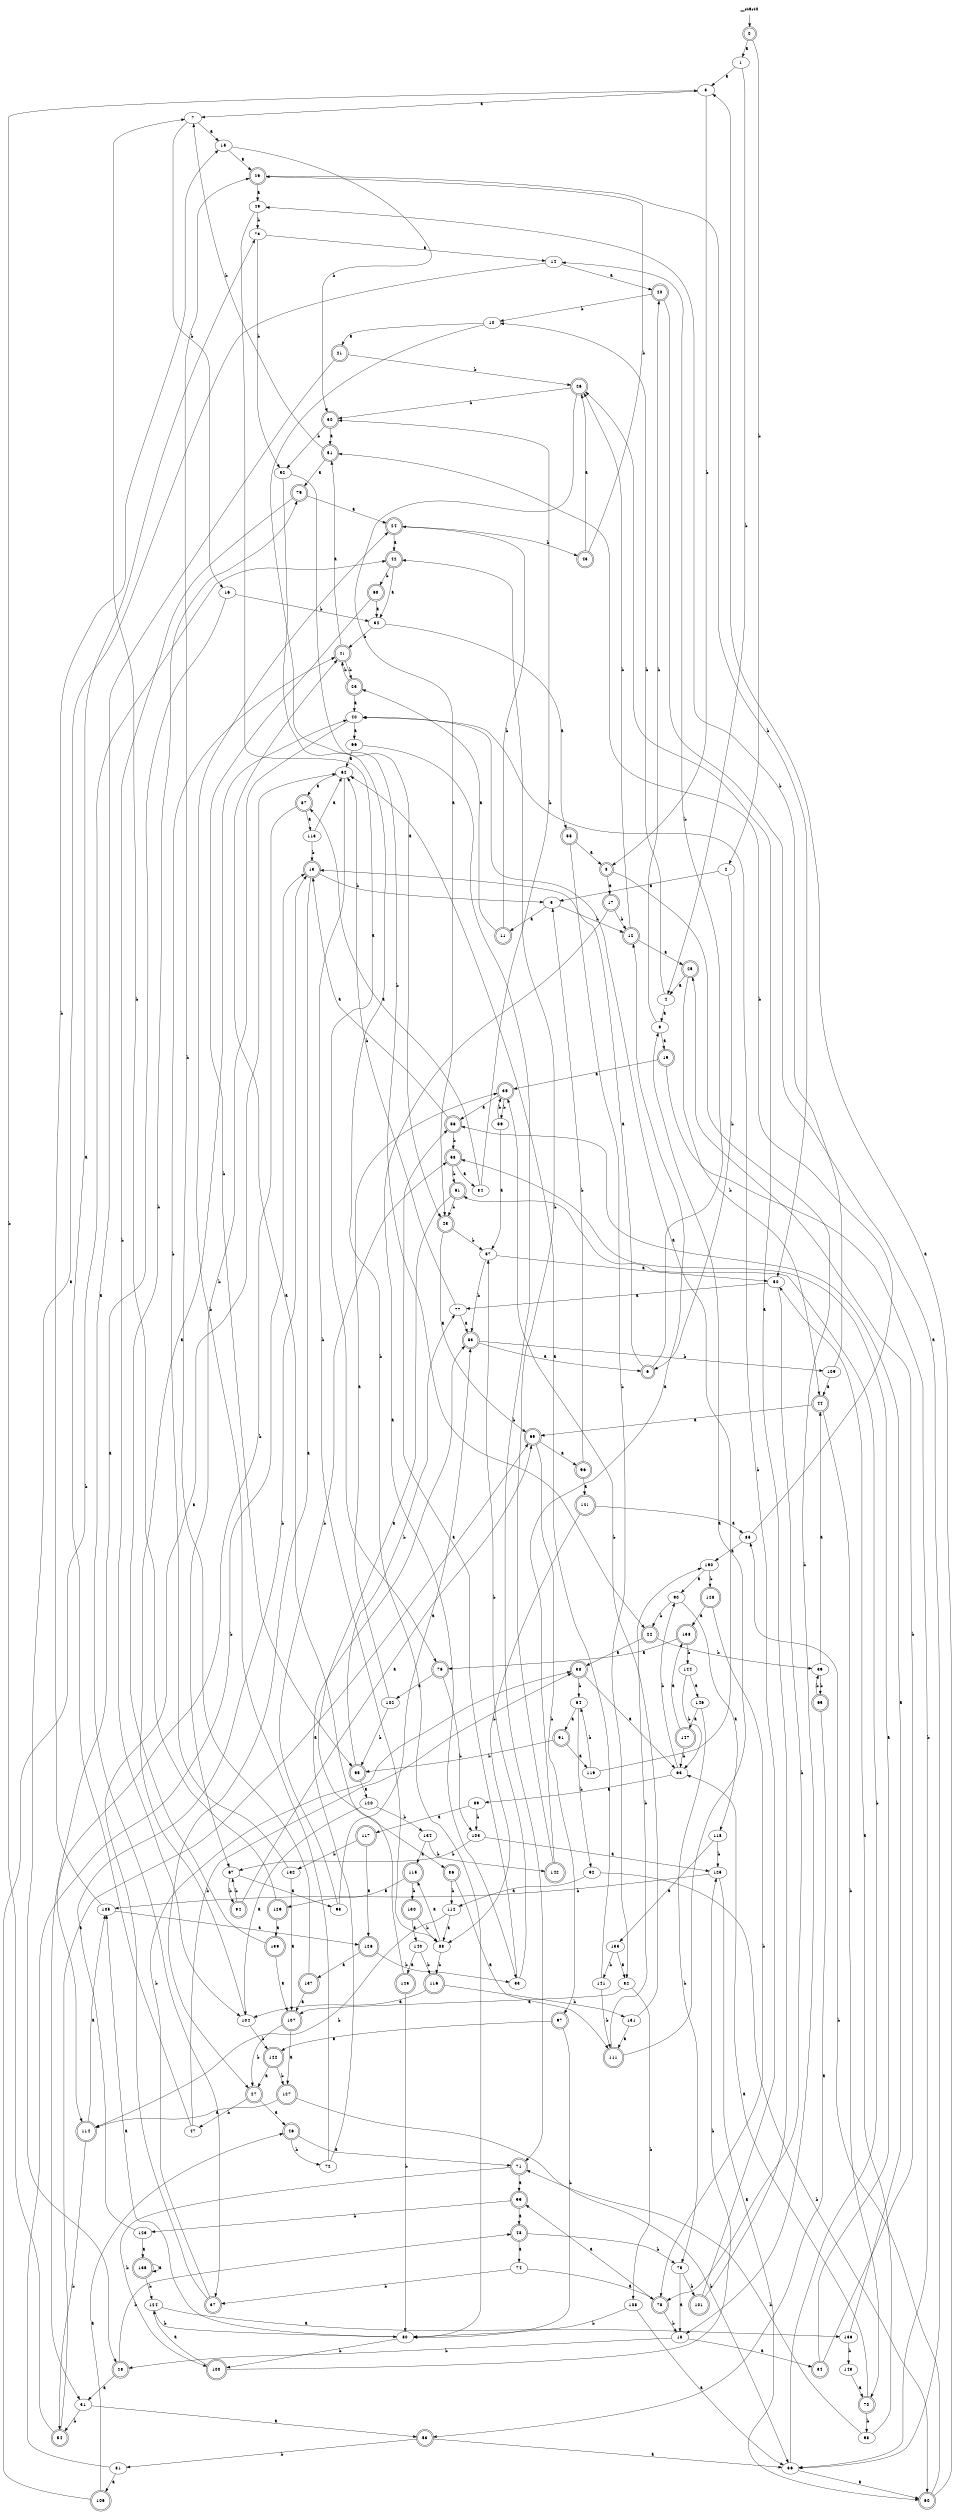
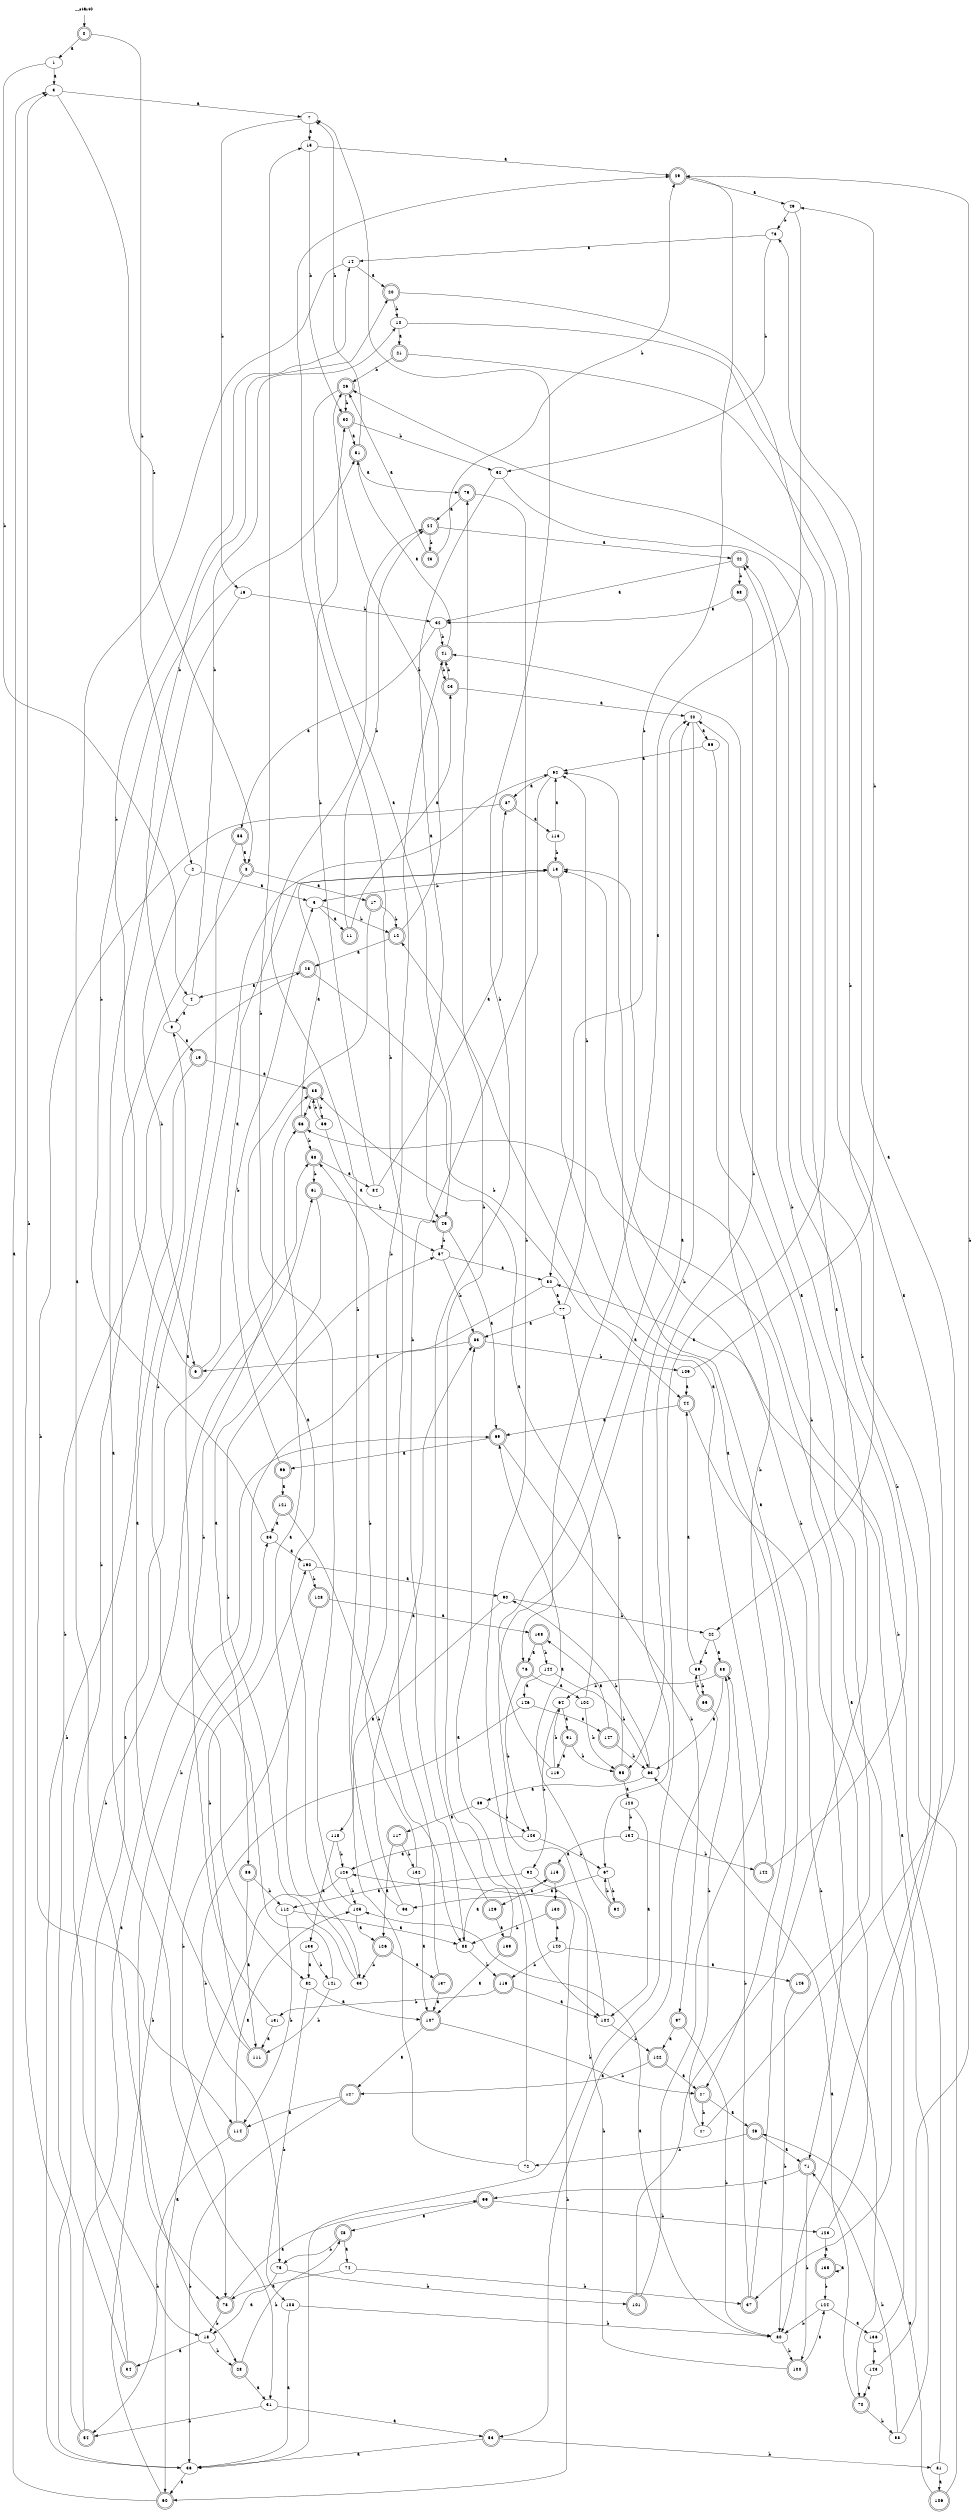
edge "143" -> "29": added, label "b"
node "22": shape doublecircle -> ellipse
